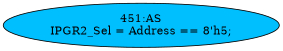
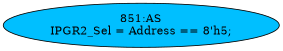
node "451:AS IPGR2_Sel = Address == 8'h5;": label "451:AS IPGR2_Sel = Address == 8'h5;" -> "851:AS IPGR2_Sel = Address == 8'h5;"
